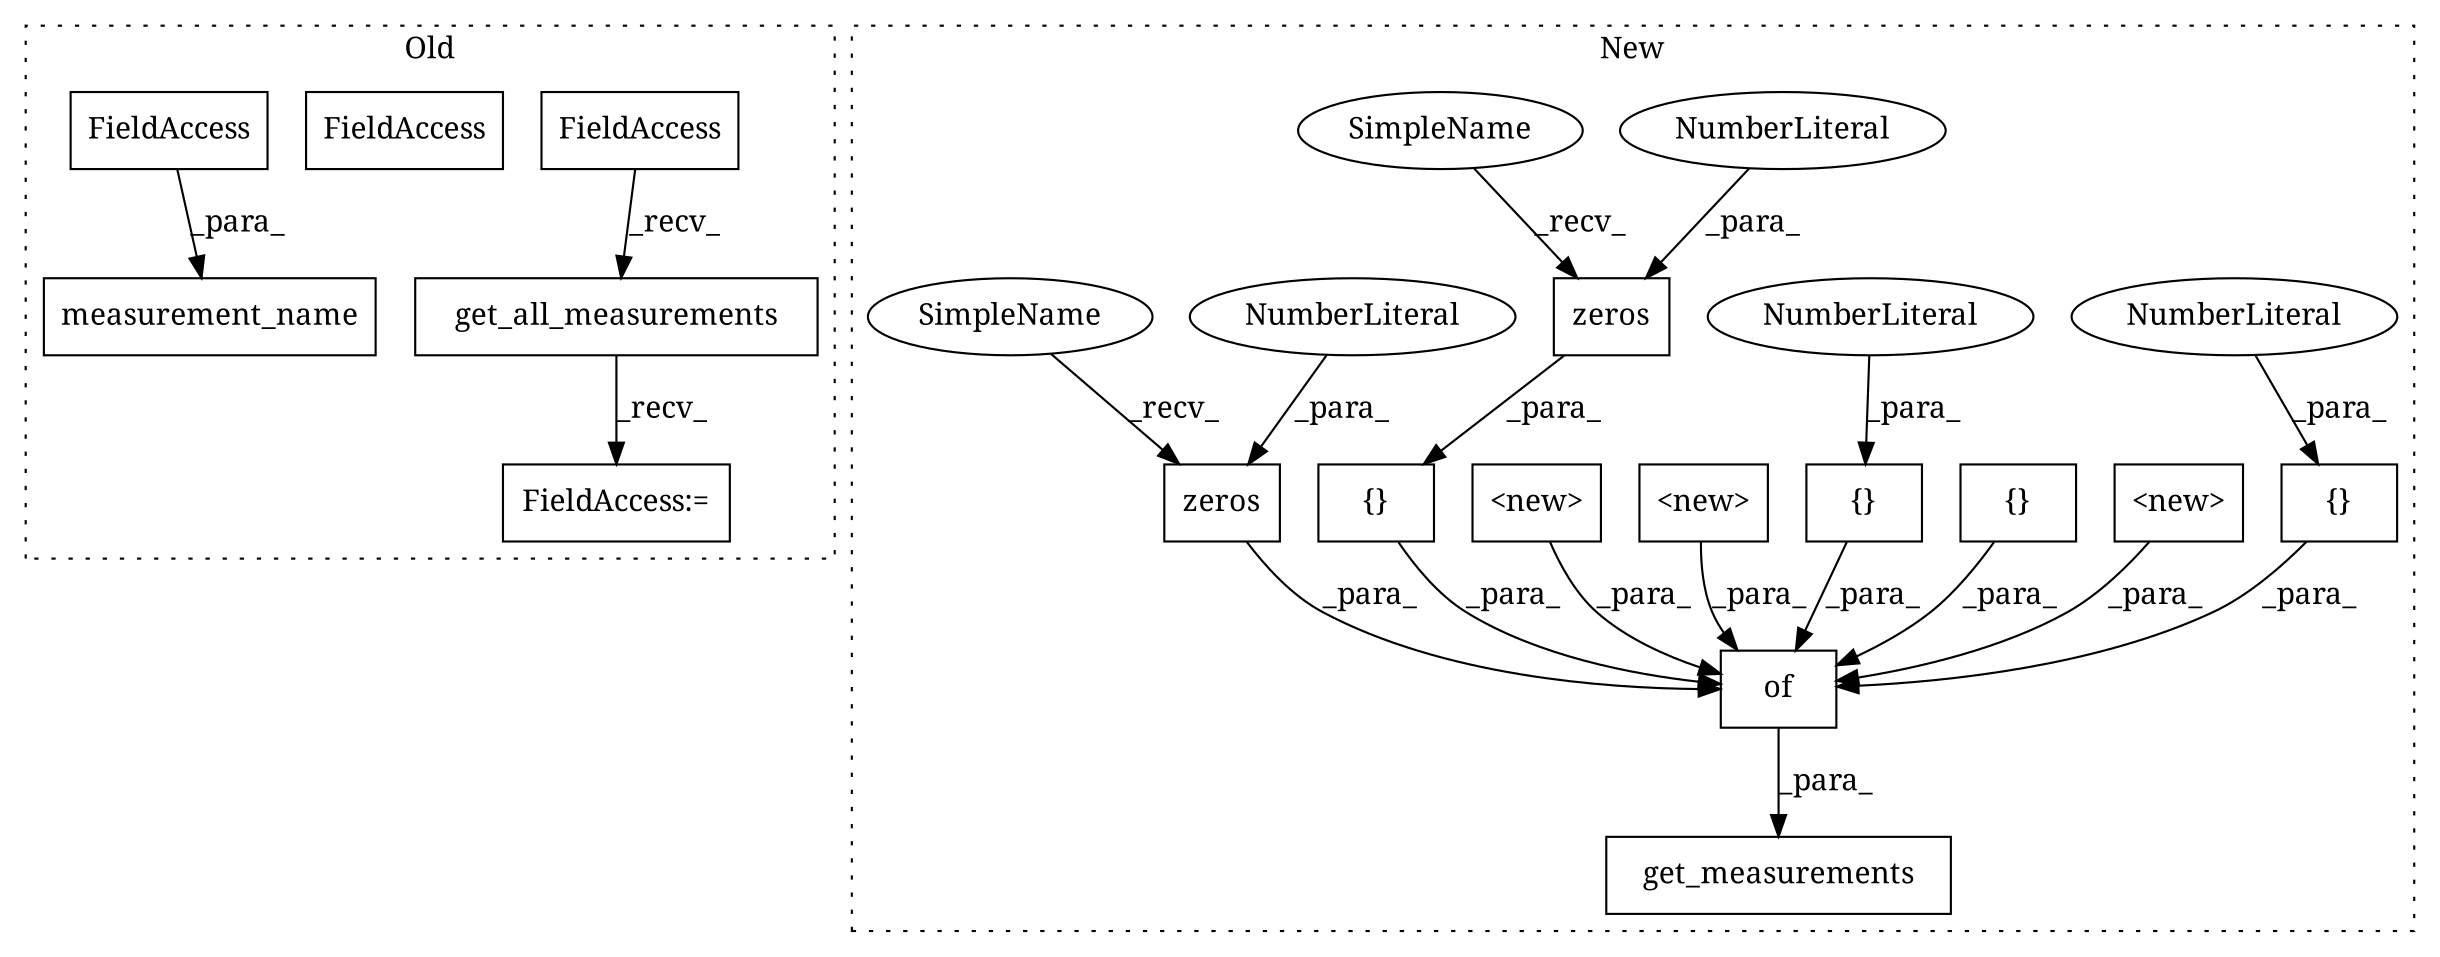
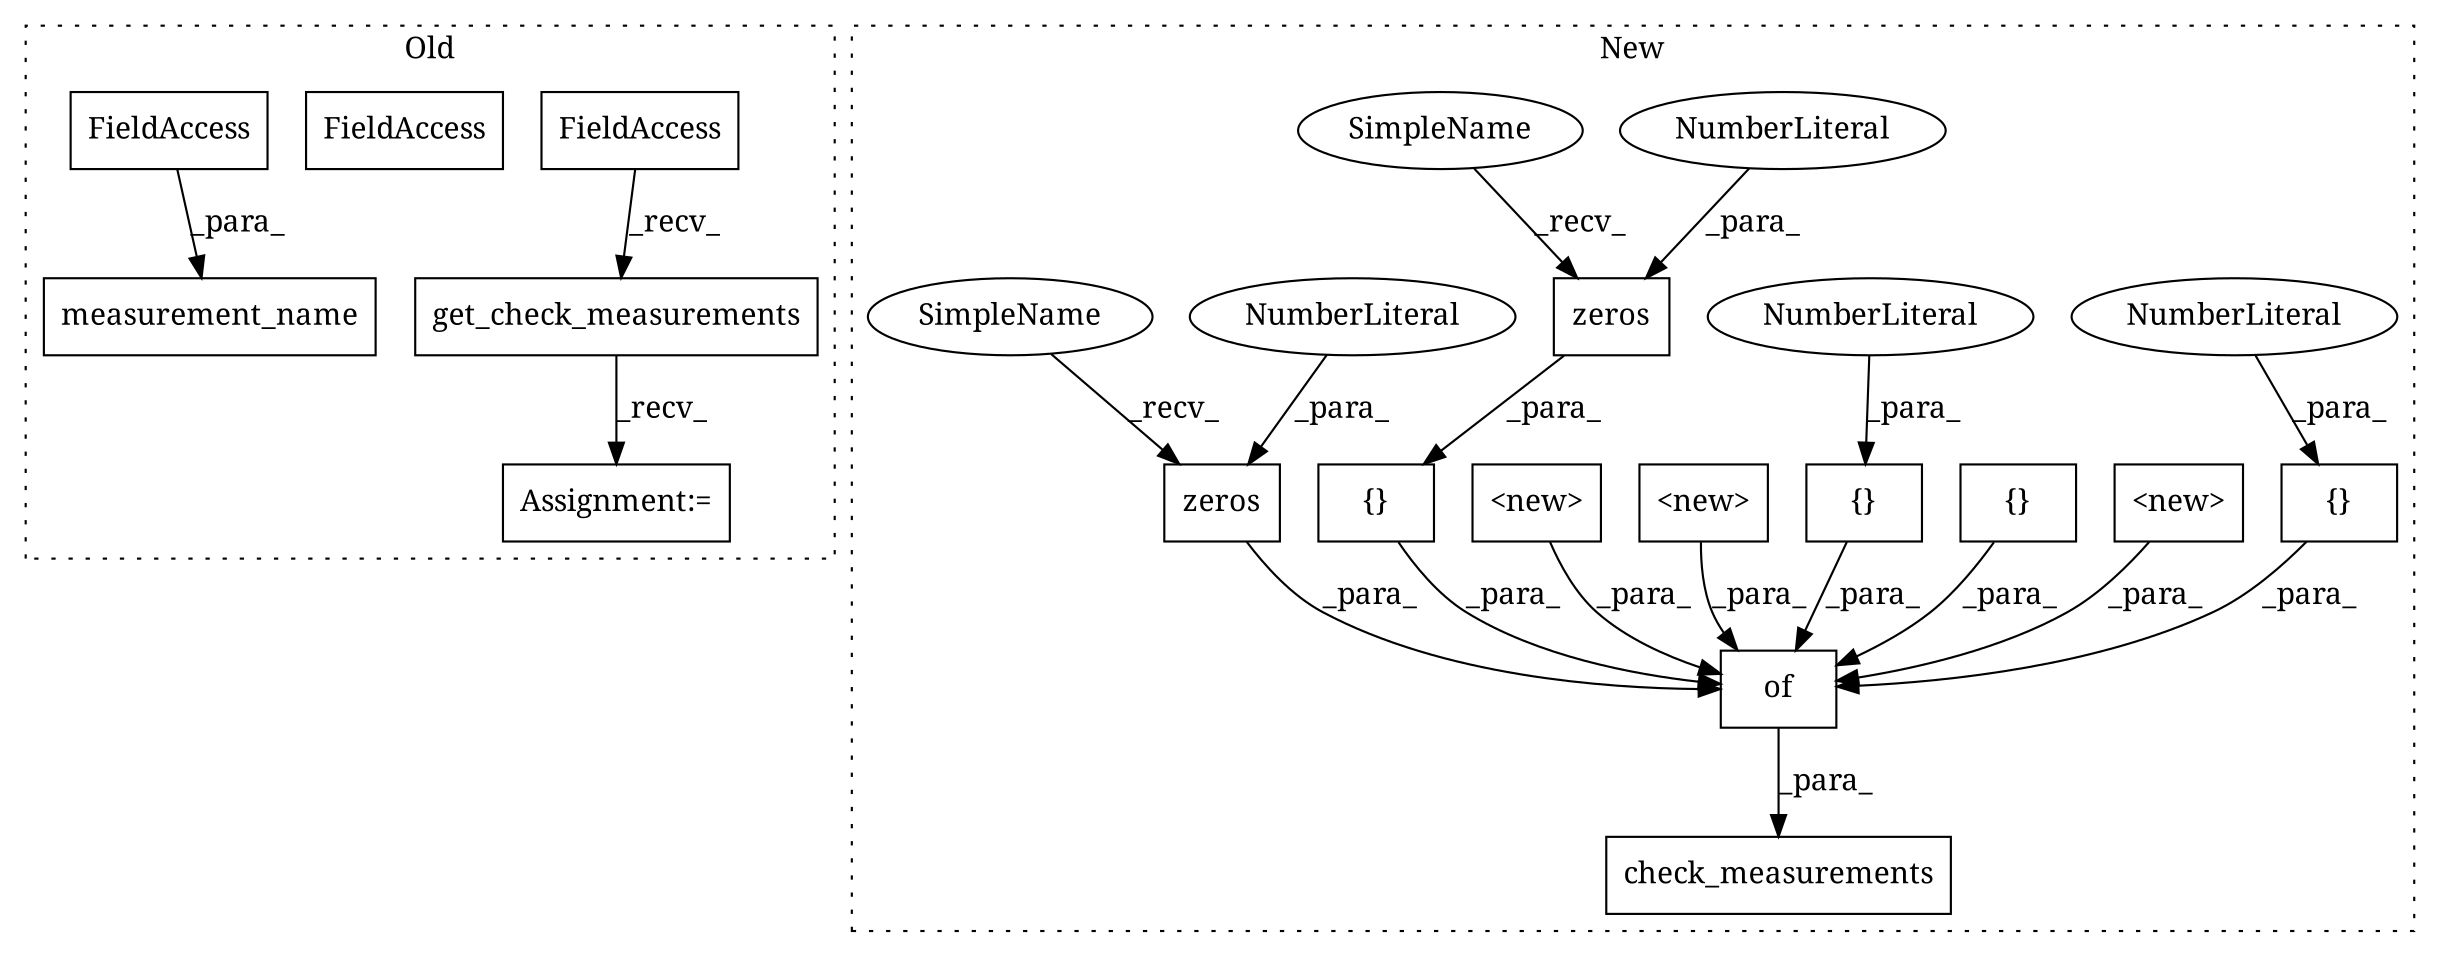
node "get_all_measurements": label "get_all_measurements" -> "get_check_measurements"
node "FieldAccess:=": label "FieldAccess:=" -> "Assignment:="
node "get_measurements": label "get_measurements" -> "check_measurements"
